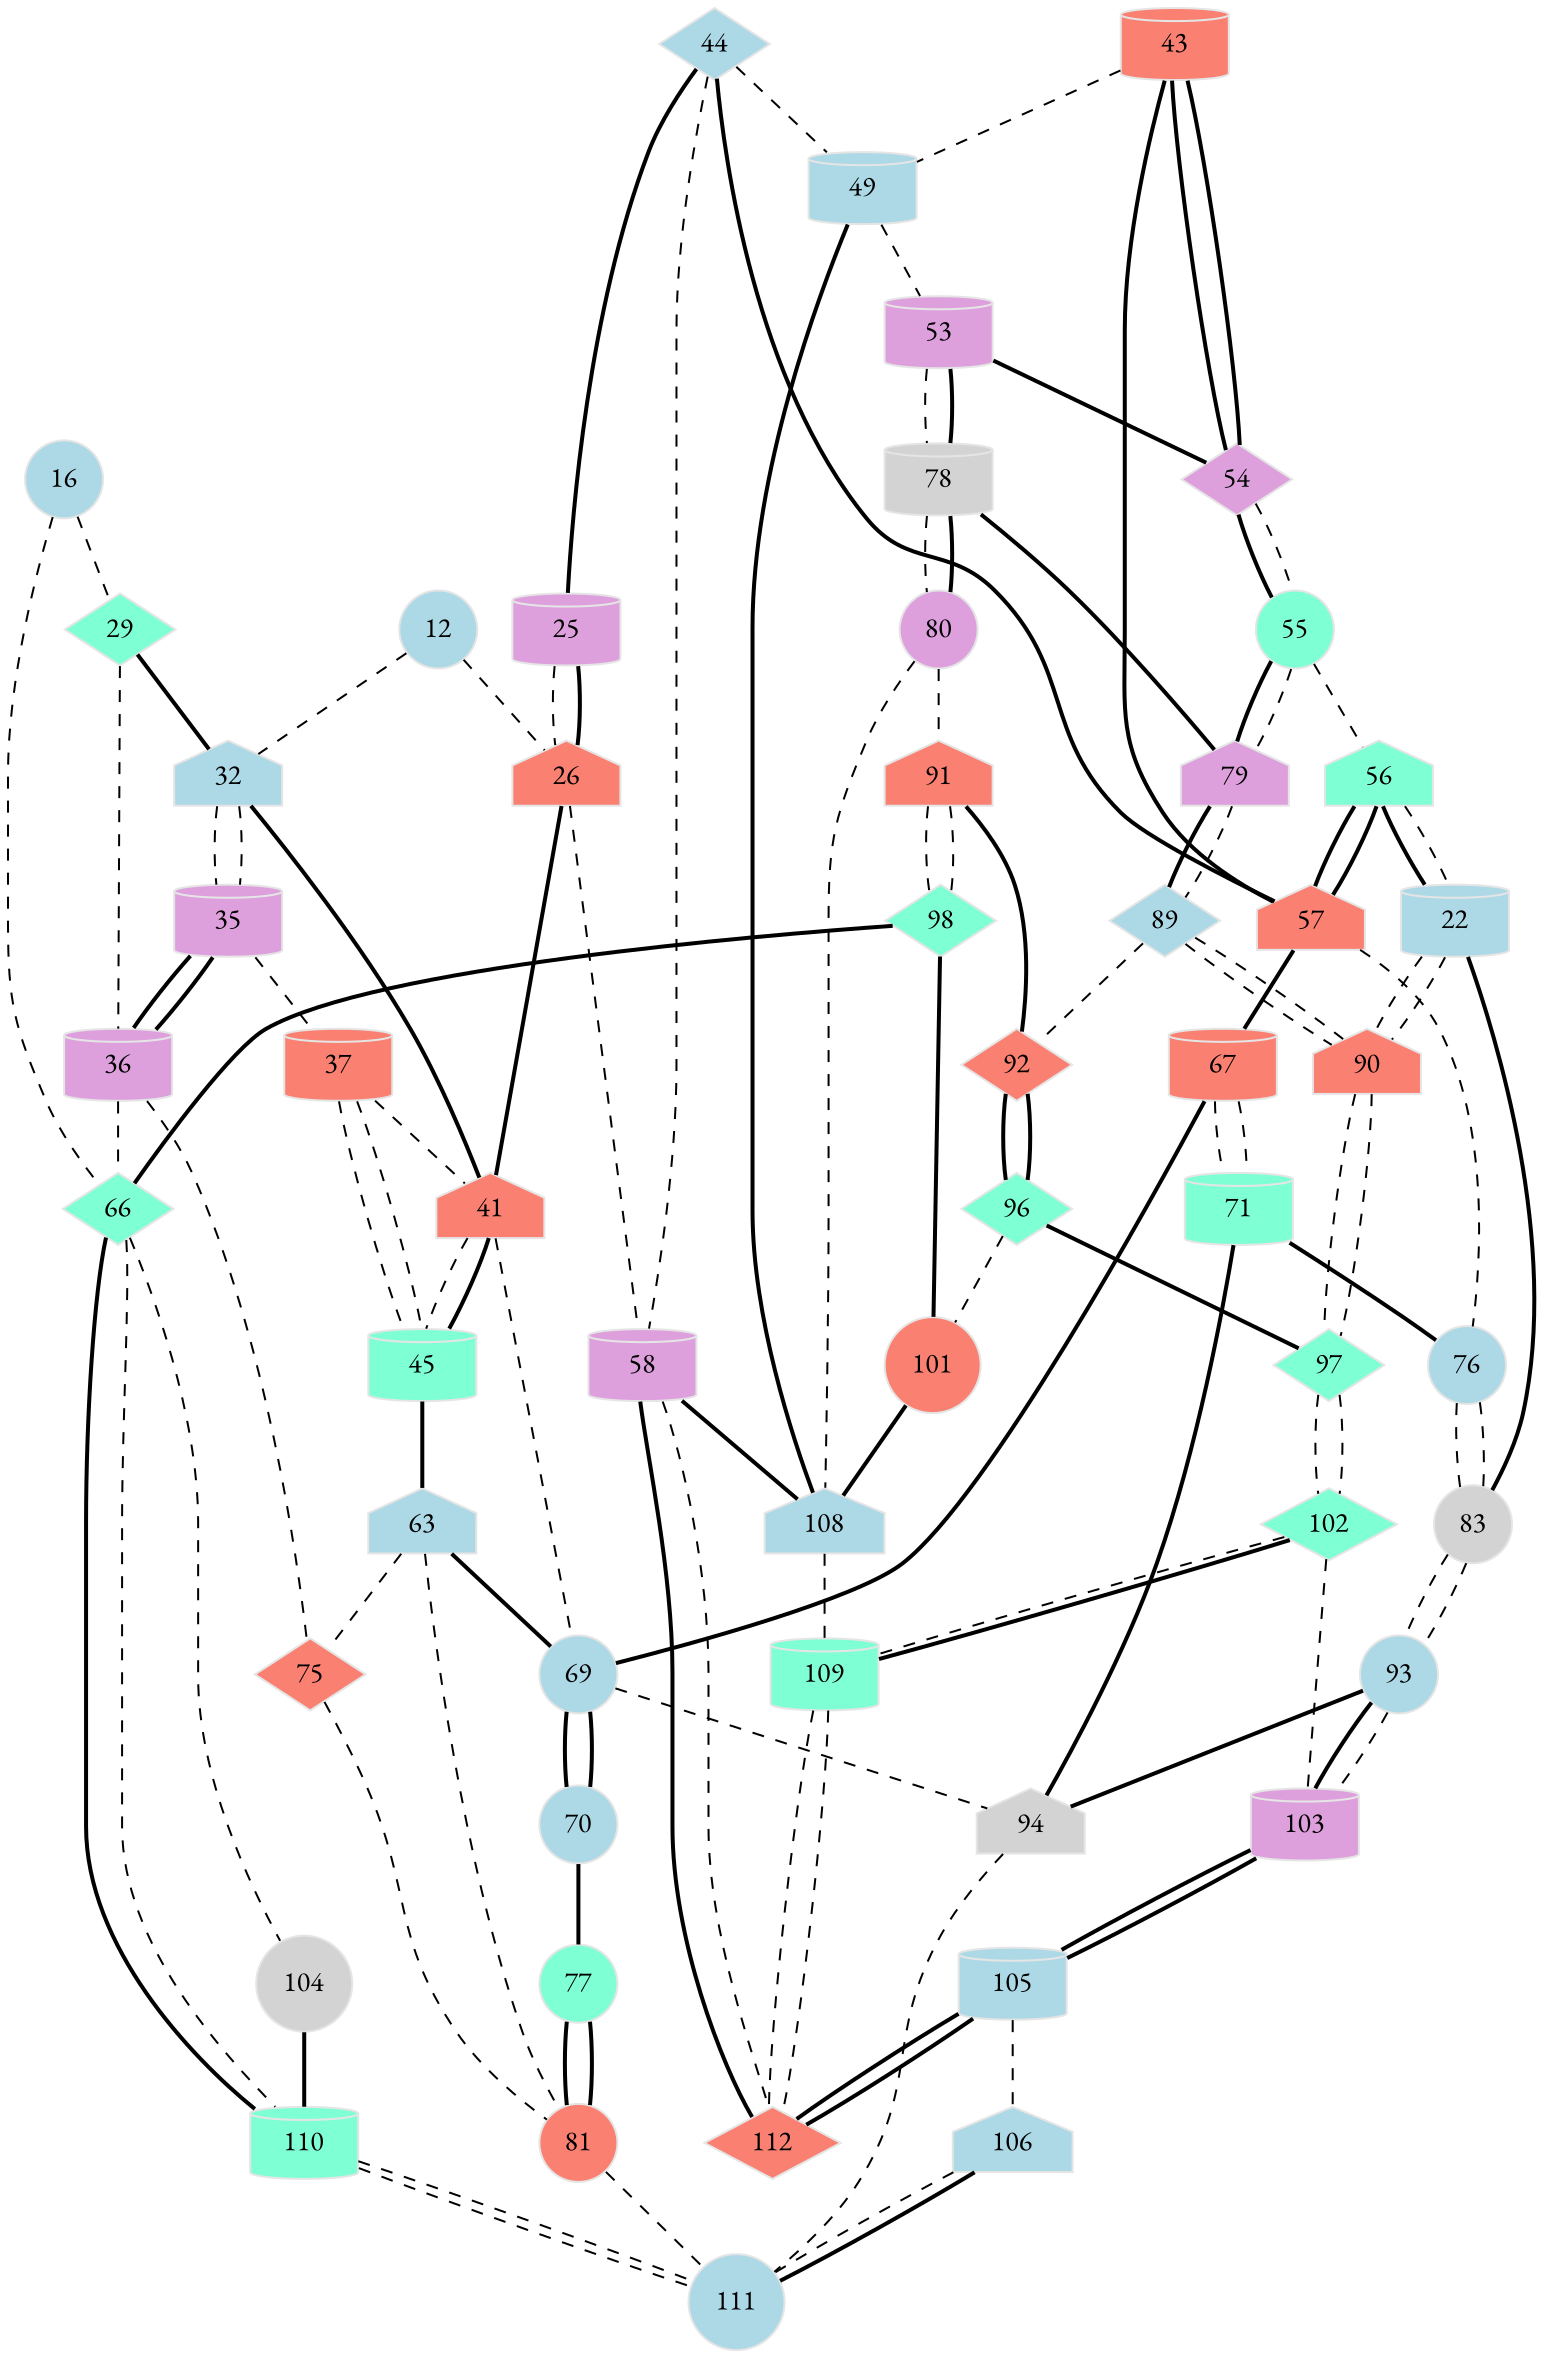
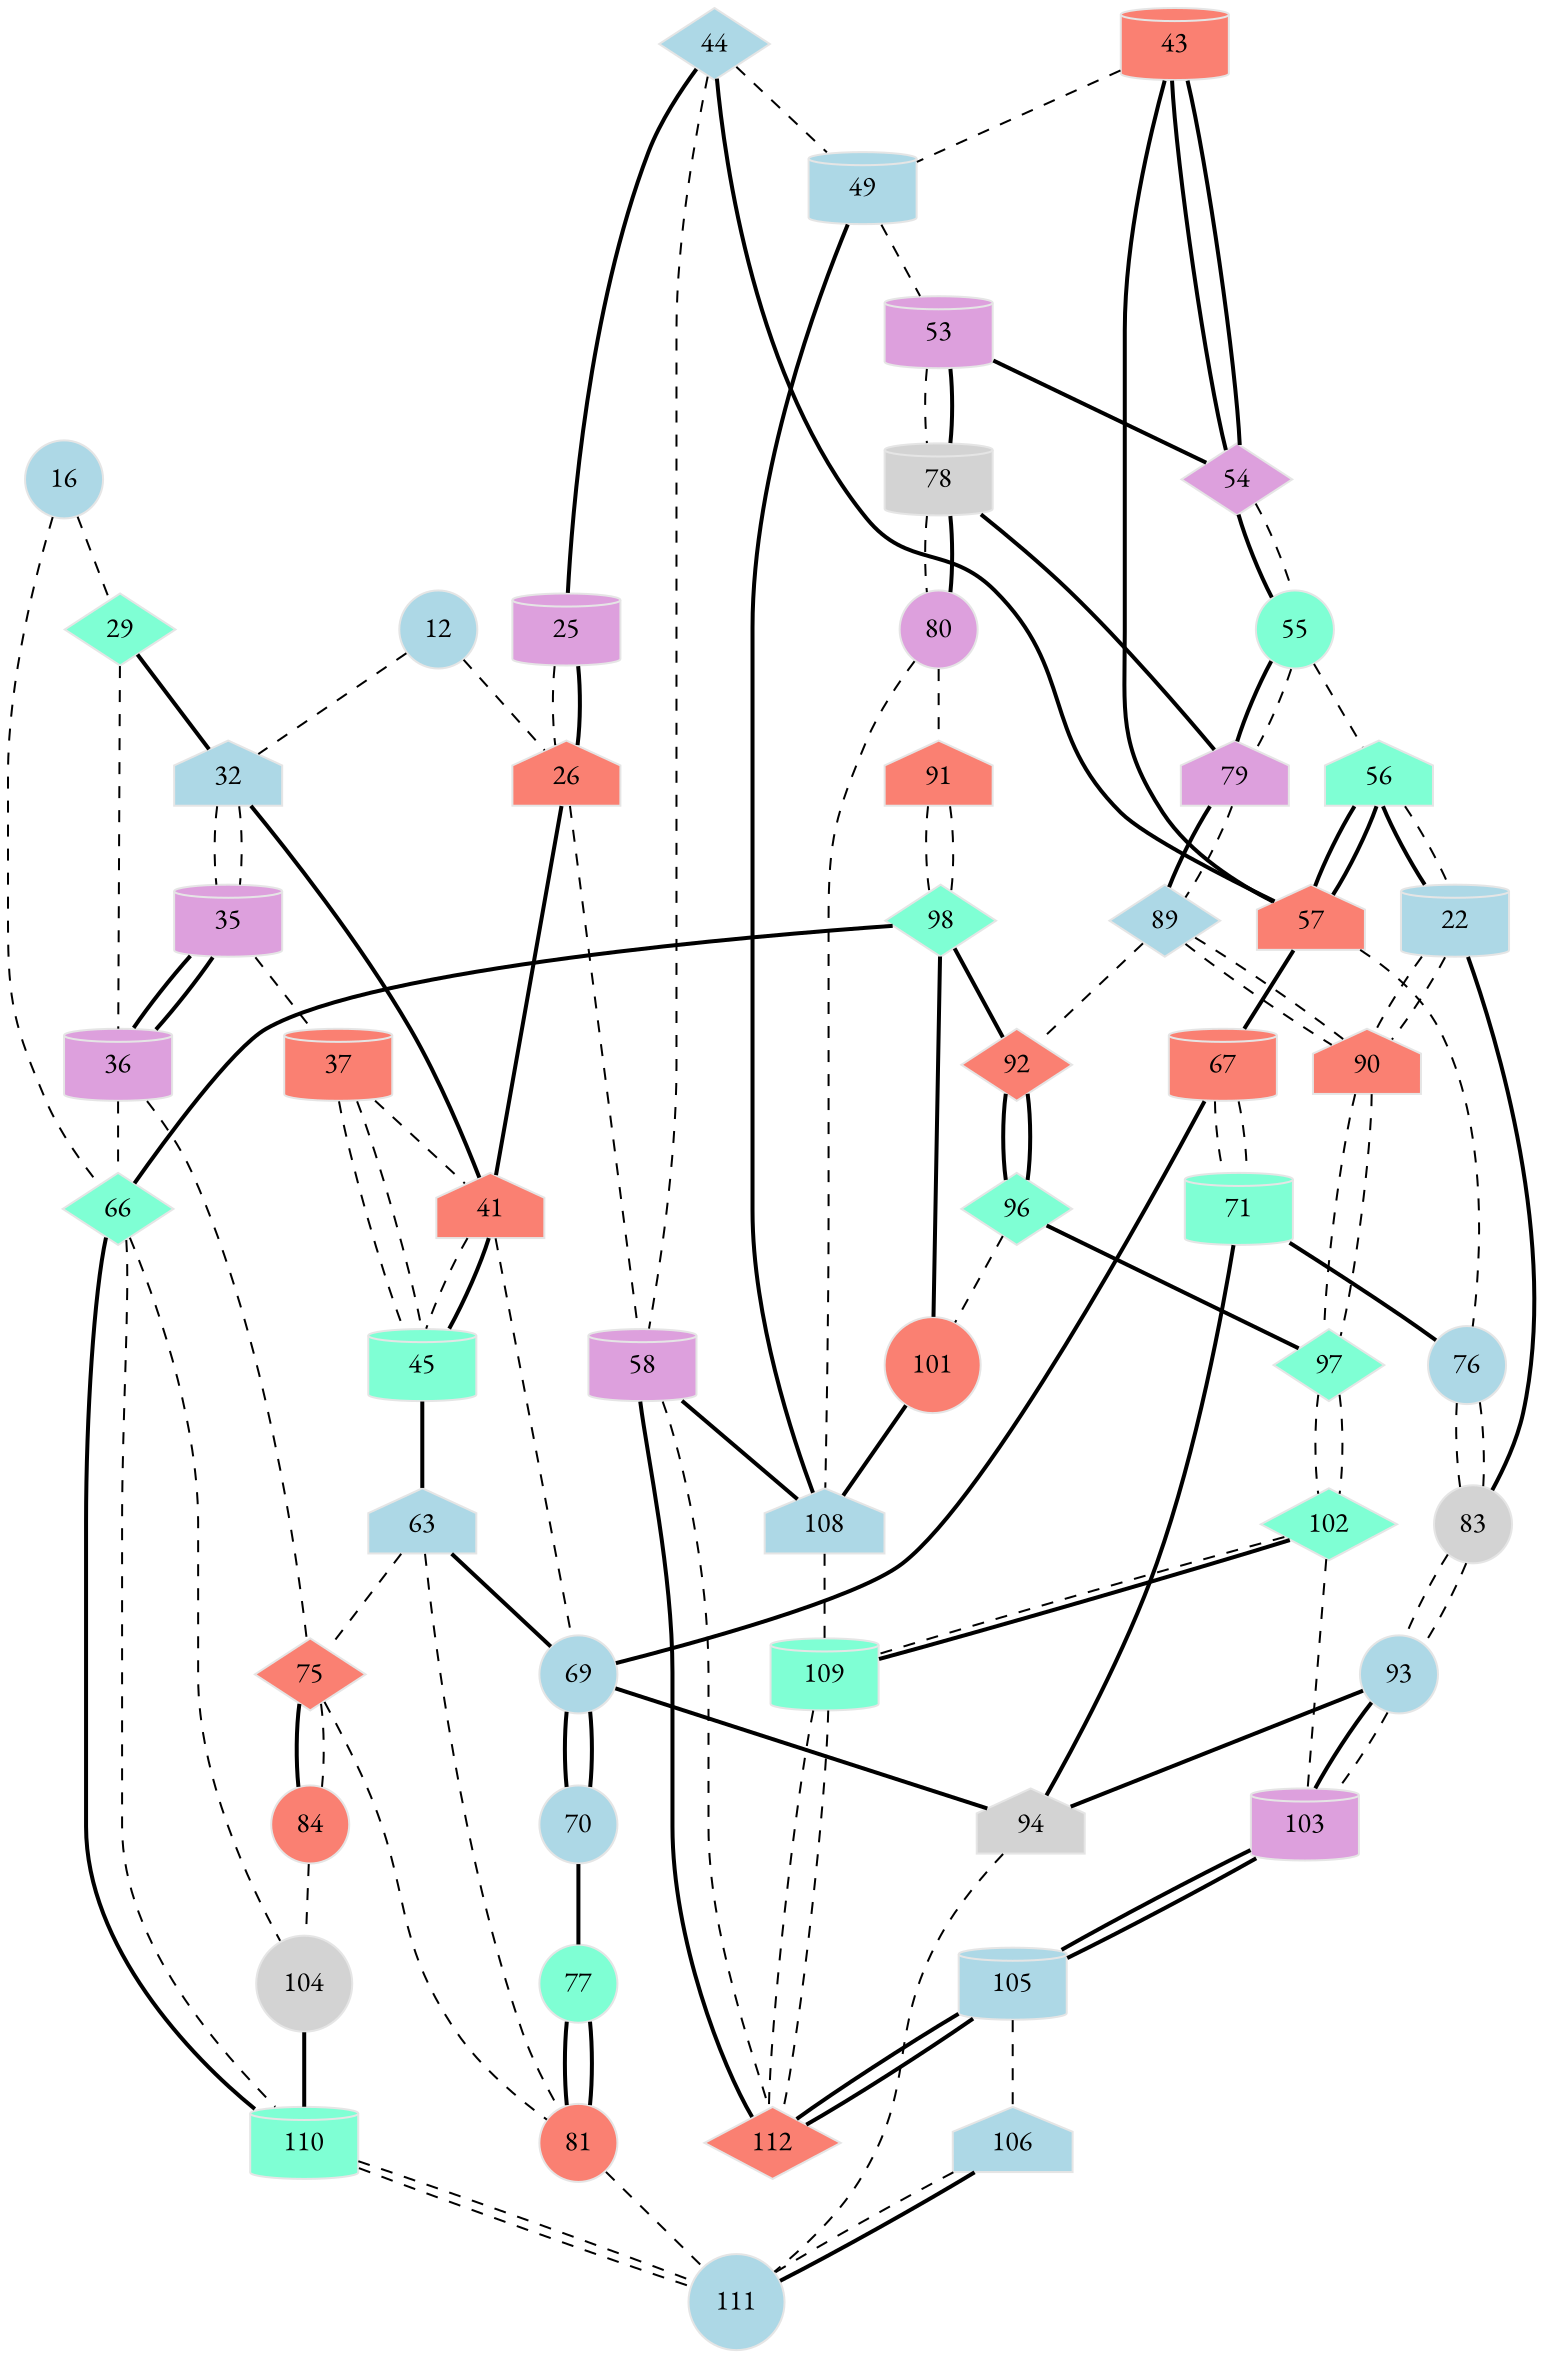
edge "91" -- "92": now "98" -- "92"
edge "69" -- "94": style dashed -> bold
node "84": added
